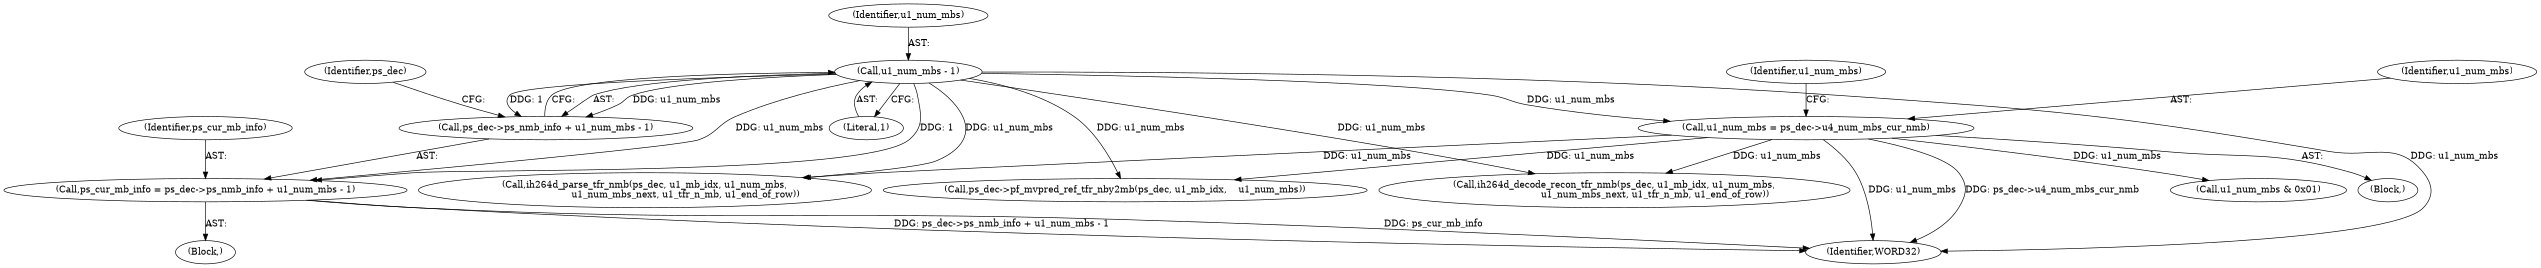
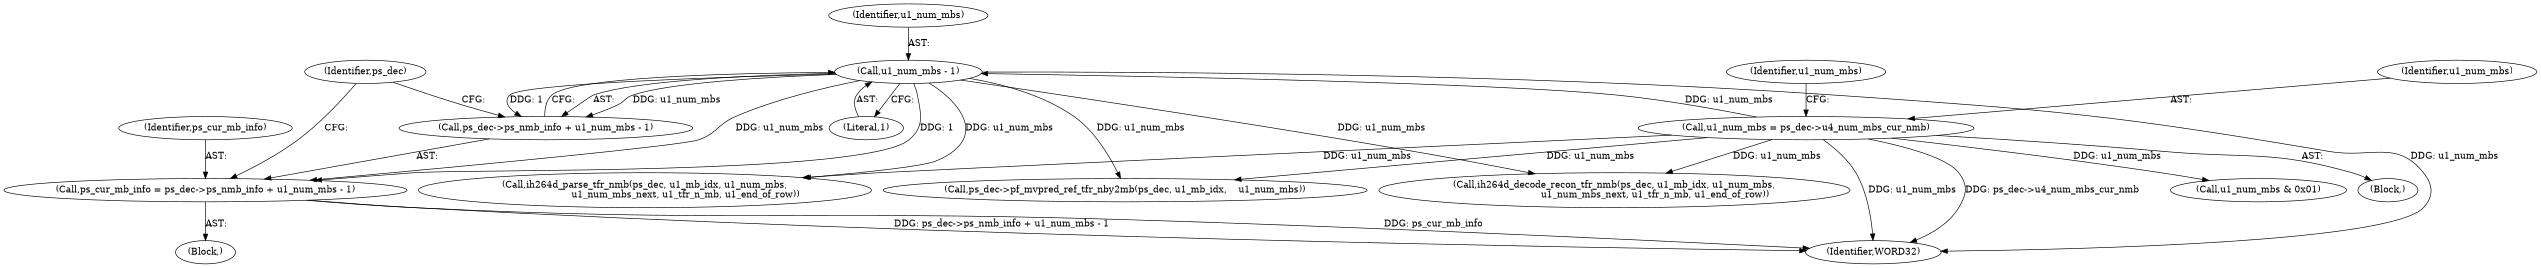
edge "(Call,u1_num_mbs - 1)" -> "(Call,u1_num_mbs = ps_dec->u4_num_mbs_cur_nmb)": reversed
edge "(Identifier,ps_dec)" -> "(Call,ps_cur_mb_info = ps_dec->ps_nmb_info + u1_num_mbs - 1)": added, label "CFG:"
